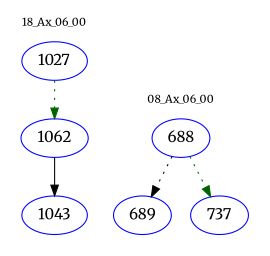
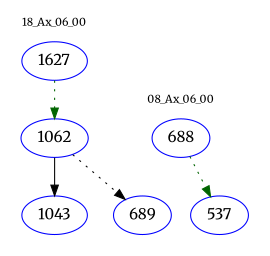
node "1027": label "1027" -> "1627"
edge "688" -> "689": now "1062" -> "689"
node "737": label "737" -> "537"
